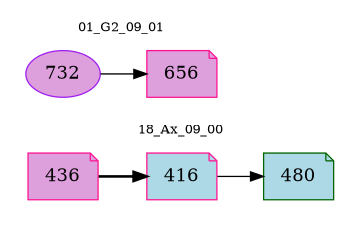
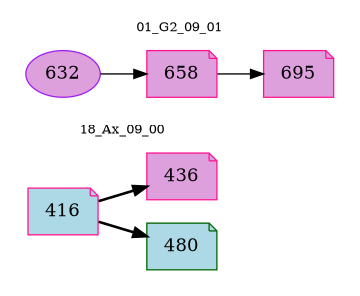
node "732": label "732" -> "632"
node "656": label "656" -> "658"
node "695": added
edge "436" -> "416": reversed
edge "416" -> "480": style solid -> bold
